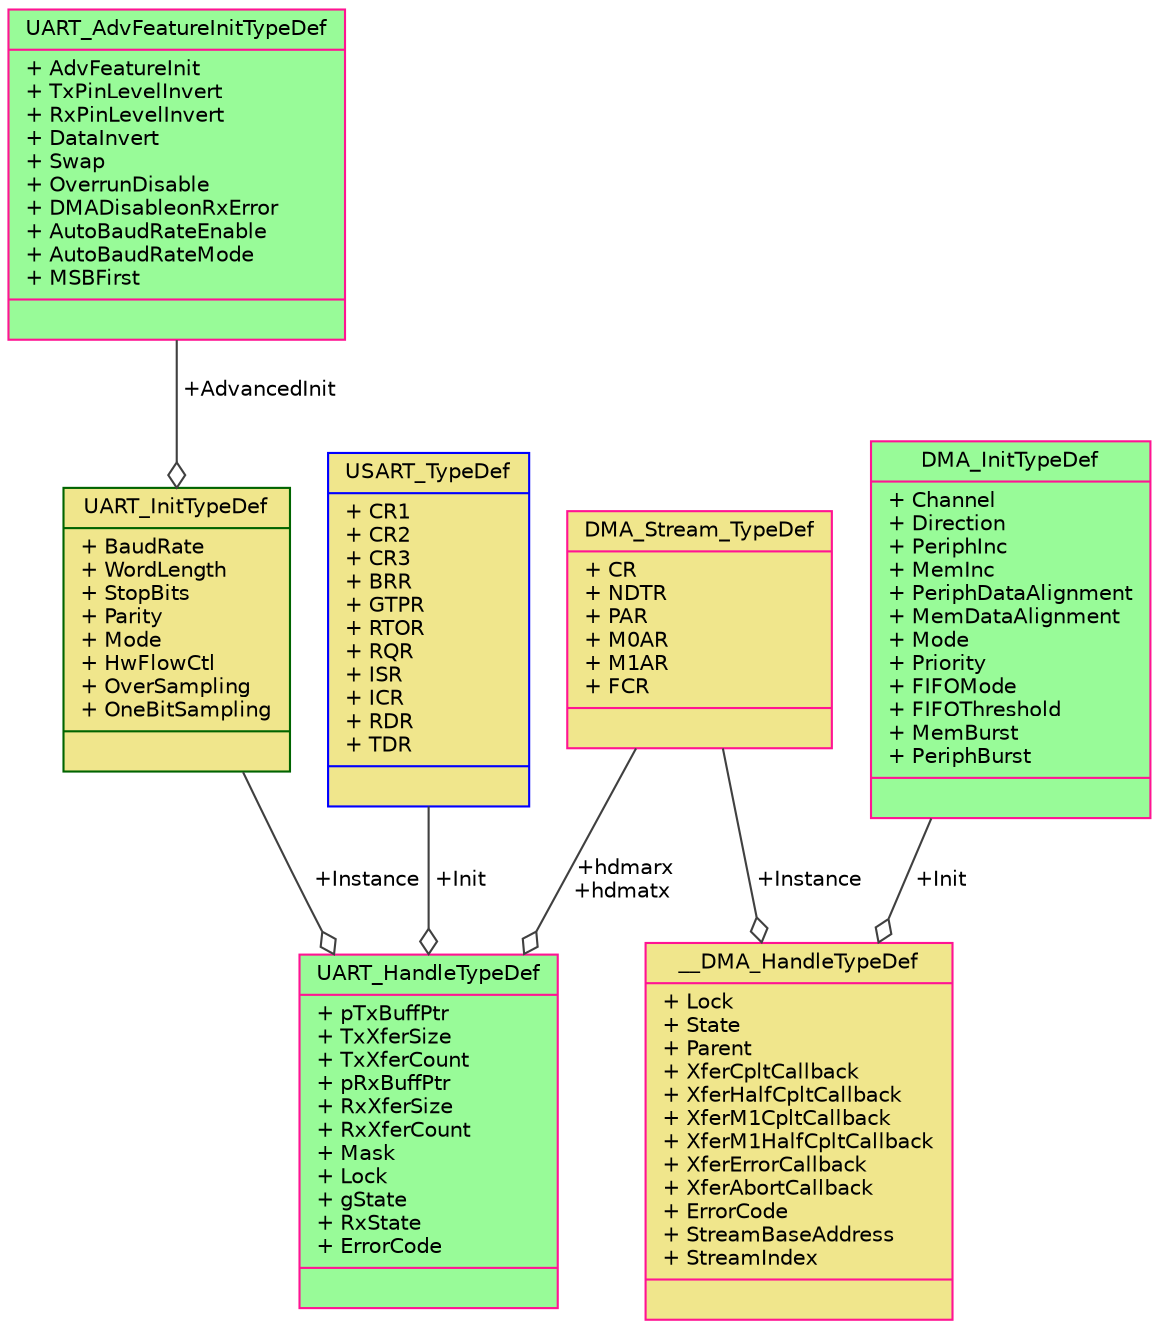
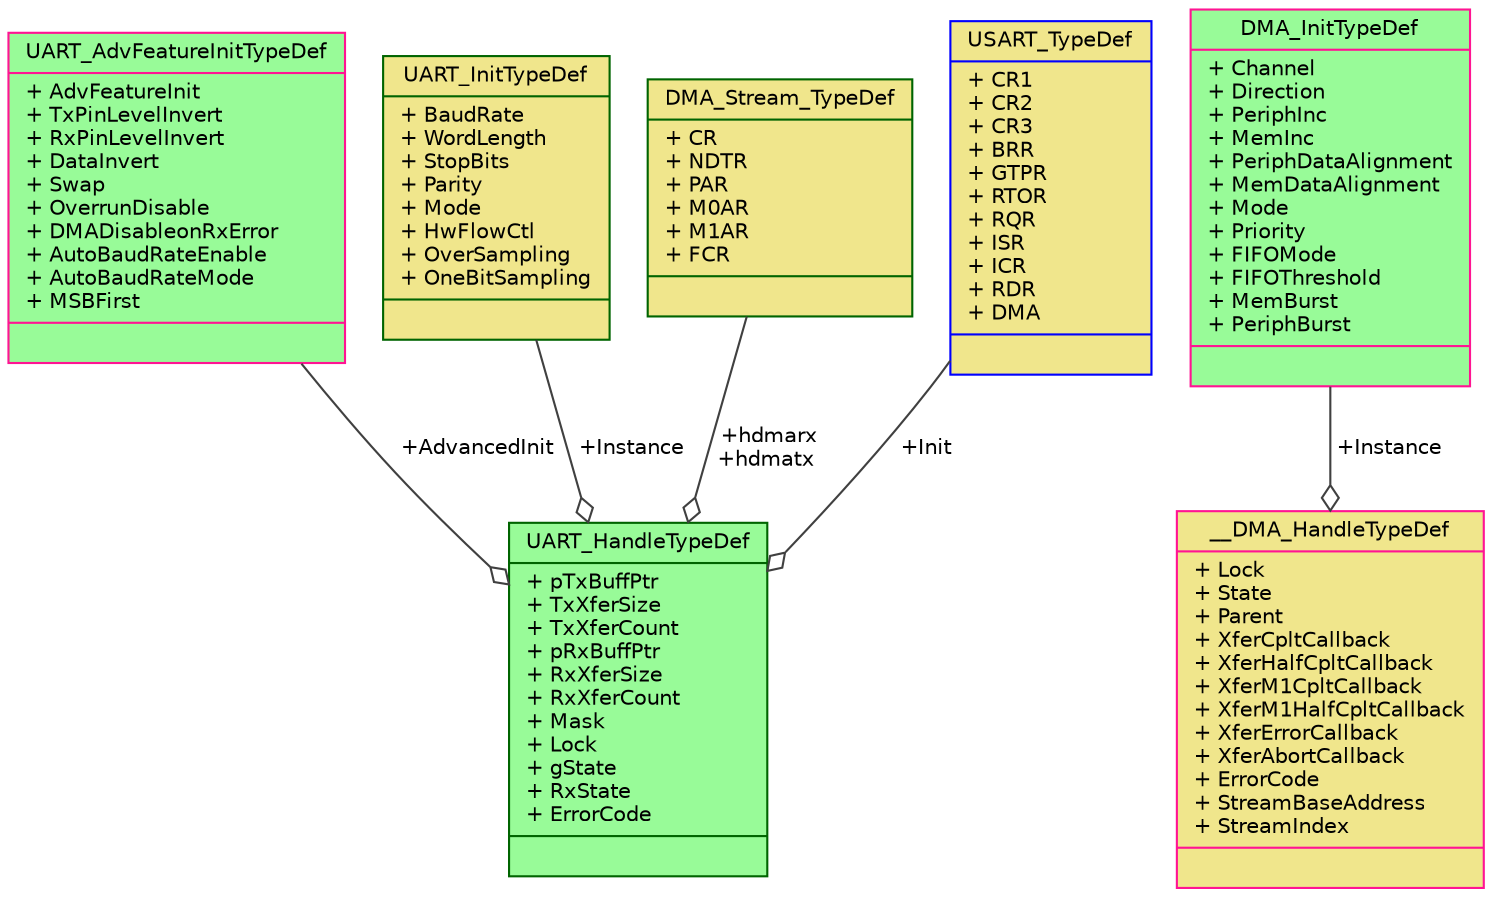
edge "UART_AdvFeatureInitTypeDef" -> "UART_InitTypeDef": now "UART_AdvFeatureInitTypeDef" -> "UART_HandleTypeDef"
node "DMA_Stream_TypeDef": color deeppink -> darkgreen
node "USART_TypeDef": text "+ TDR" -> "+ DMA"
edge "DMA_Stream_TypeDef" -> "__DMA_HandleTypeDef": removed, label "+Instance"
edge "DMA_InitTypeDef" -> "__DMA_HandleTypeDef": label " +Init" -> " +Instance"
node "UART_HandleTypeDef": color deeppink -> darkgreen
